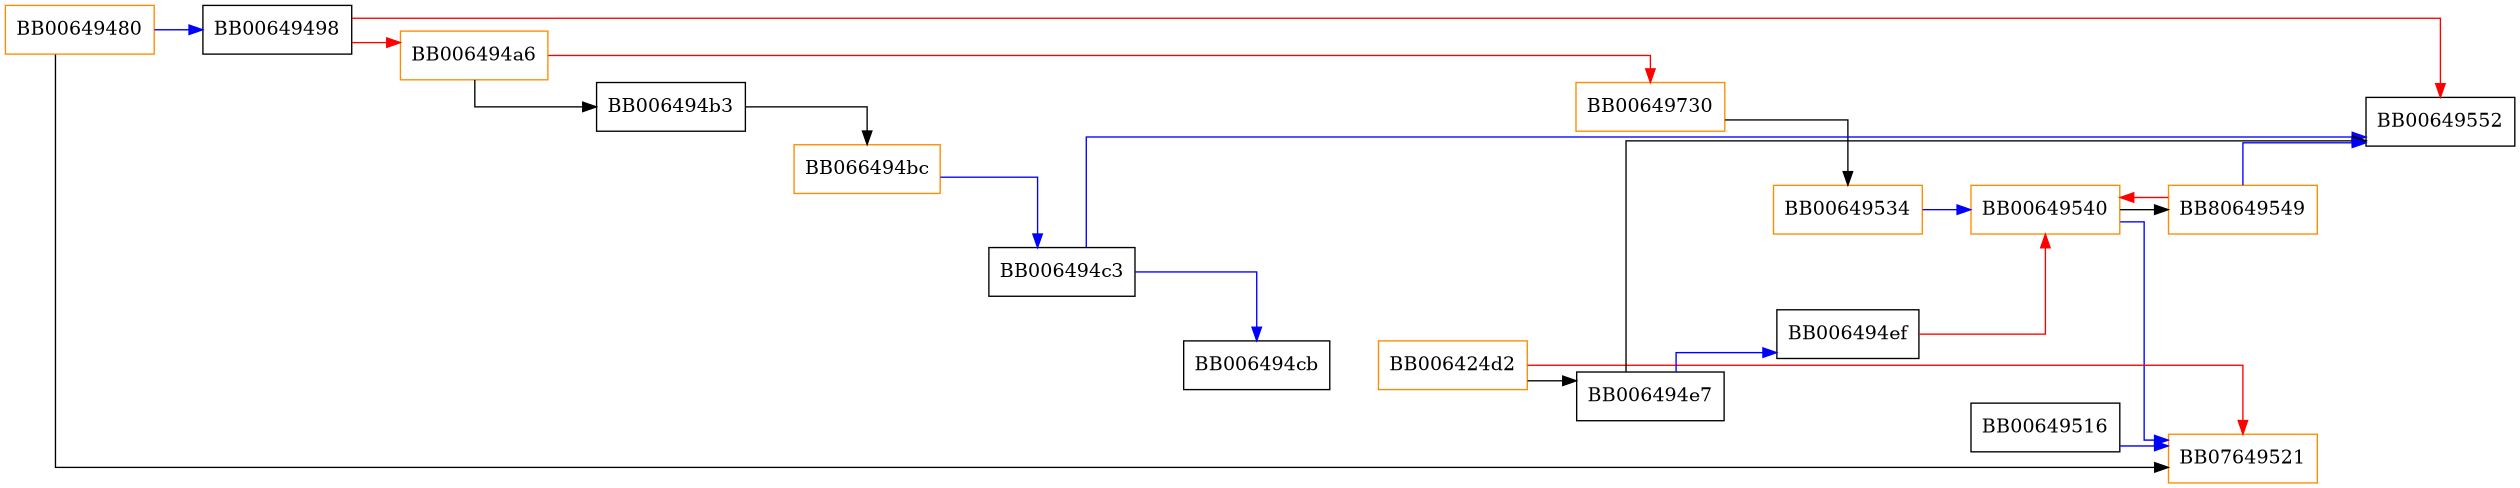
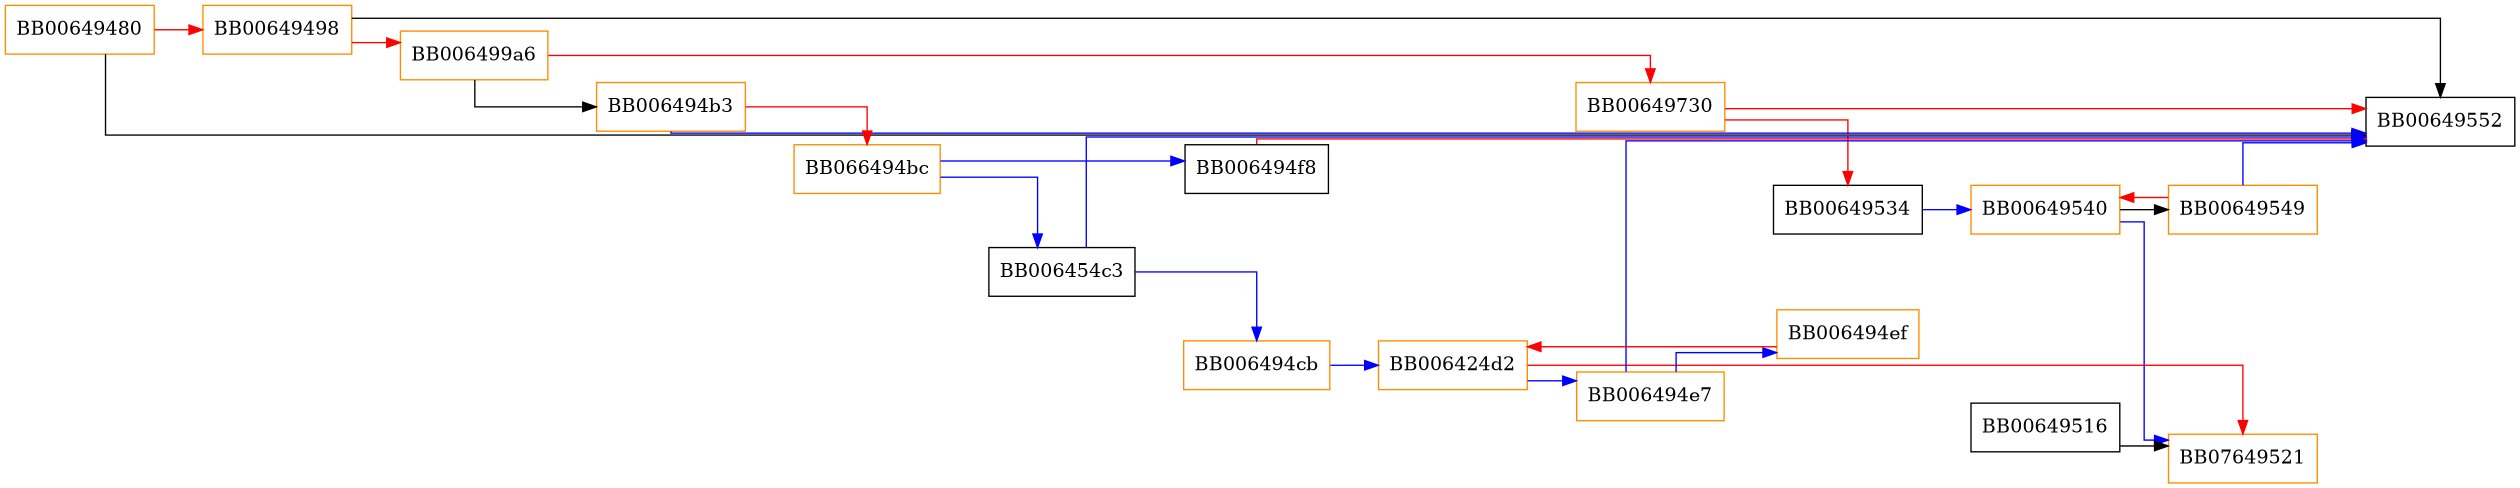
edge "BB00649498" -> "BB00649552": color red -> black
edge "BB00649480" -> "BB00649498": color blue -> red
node "BB00649498": color black -> darkorange
node "BB006494a6": label "BB006494a6" -> "BB006499a6"
node "BB006494b3": color black -> darkorange
edge "BB006494b3" -> "BB066494bc": color black -> red
edge "BB00649730" -> "BB00649552": added
edge "BB00649730" -> "BB00649534": color black -> red
edge "BB006494b3" -> "BB00649552": added
edge "BB006494e7" -> "BB00649552": color black -> blue
node "BB006494f8": added
node "BB00649534": color darkorange -> black
node "BB80649549": label "BB80649549" -> "BB00649549"
node "BB006494c3": label "BB006494c3" -> "BB006454c3"
node "BB006494ef": color black -> darkorange
edge "BB006494ef" -> "BB00649540": now "BB006494ef" -> "BB006424d2"
node "BB006494cb": color black -> darkorange
edge "BB006494cb" -> "BB006424d2": added
edge "BB006424d2" -> "BB006494e7": color black -> blue
node "BB006494e7": color black -> darkorange
edge "BB00649516" -> "BB07649521": color blue -> black
edge "BB00649480" -> "BB07649521": now "BB00649480" -> "BB00649552"
